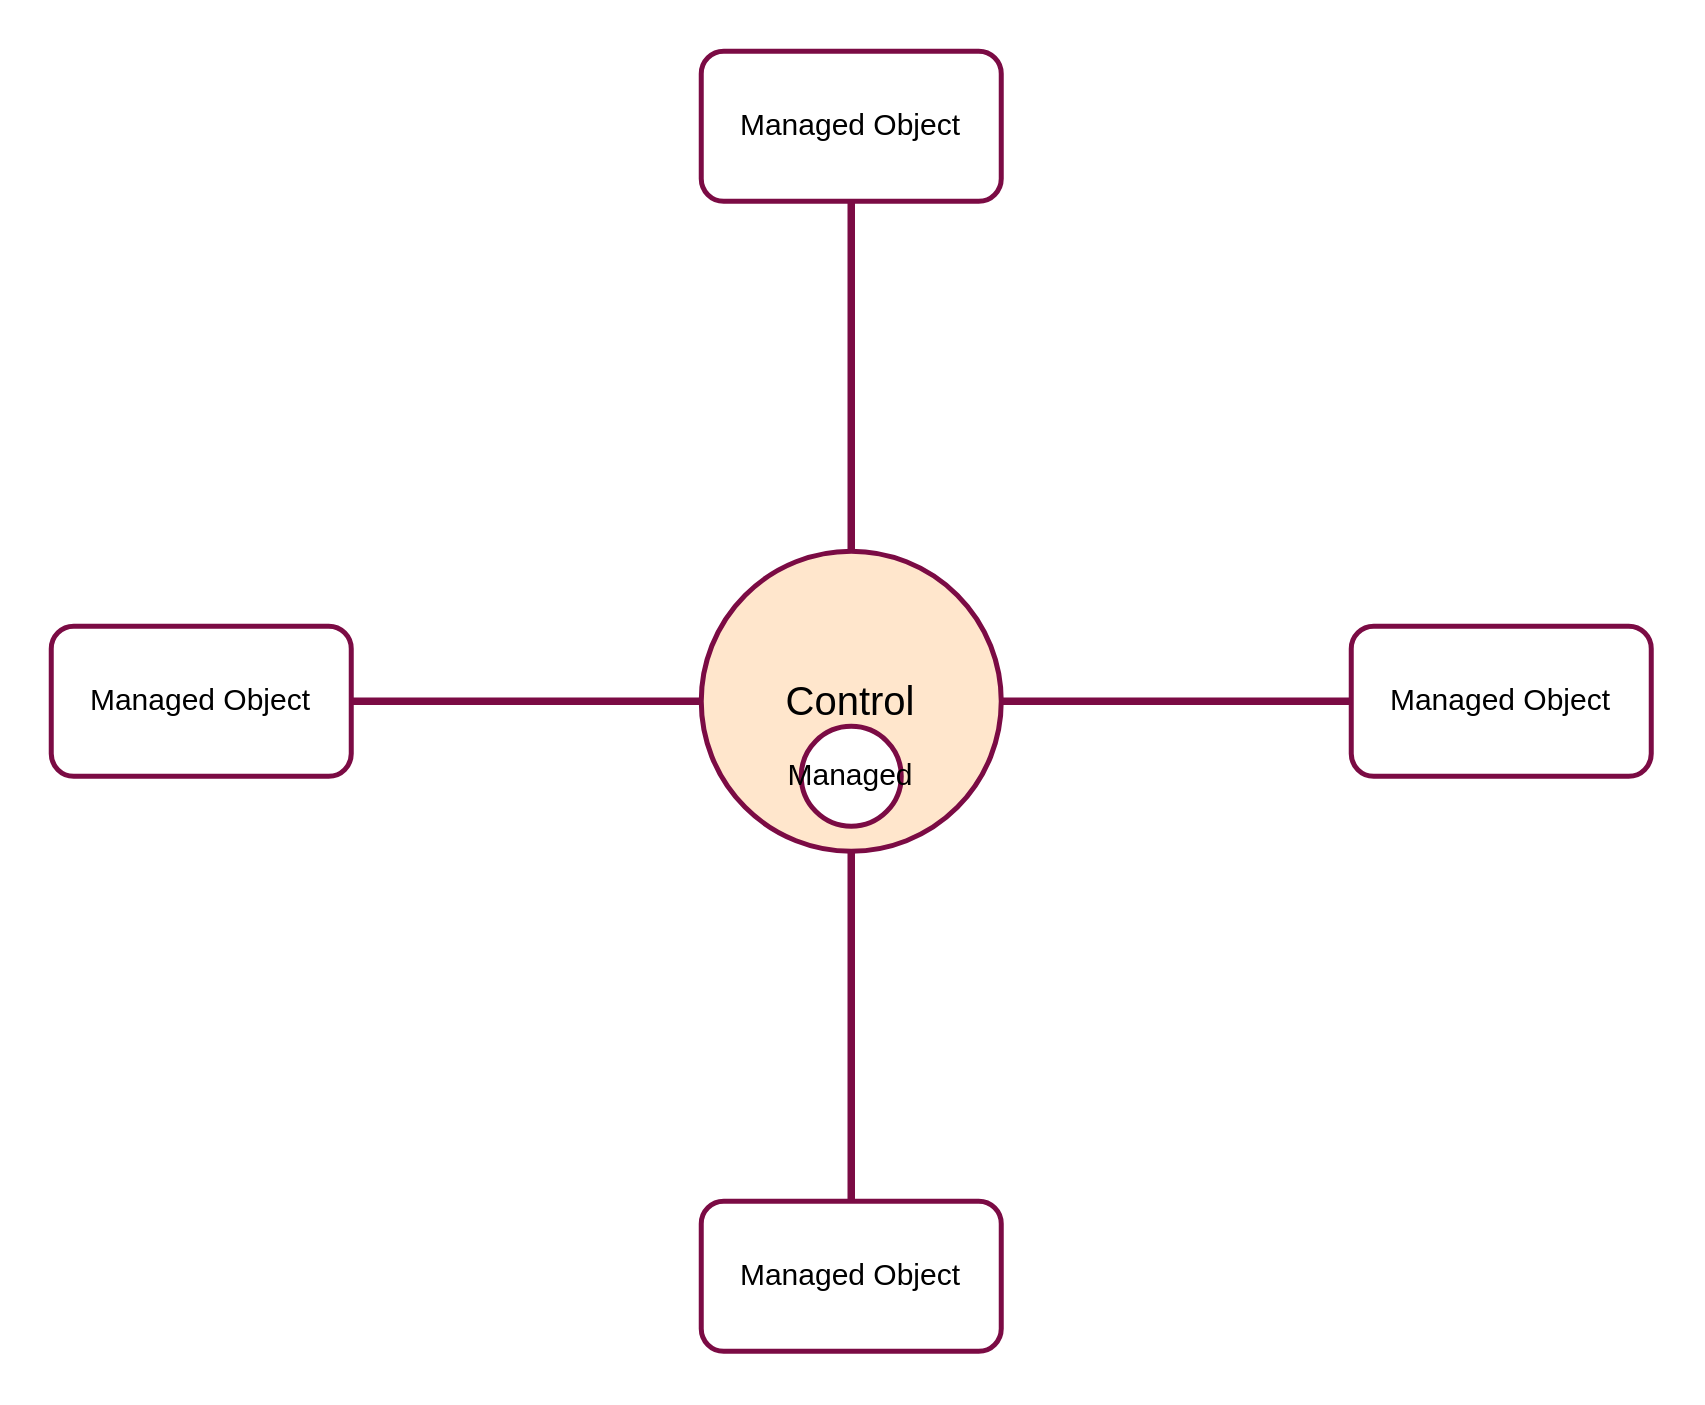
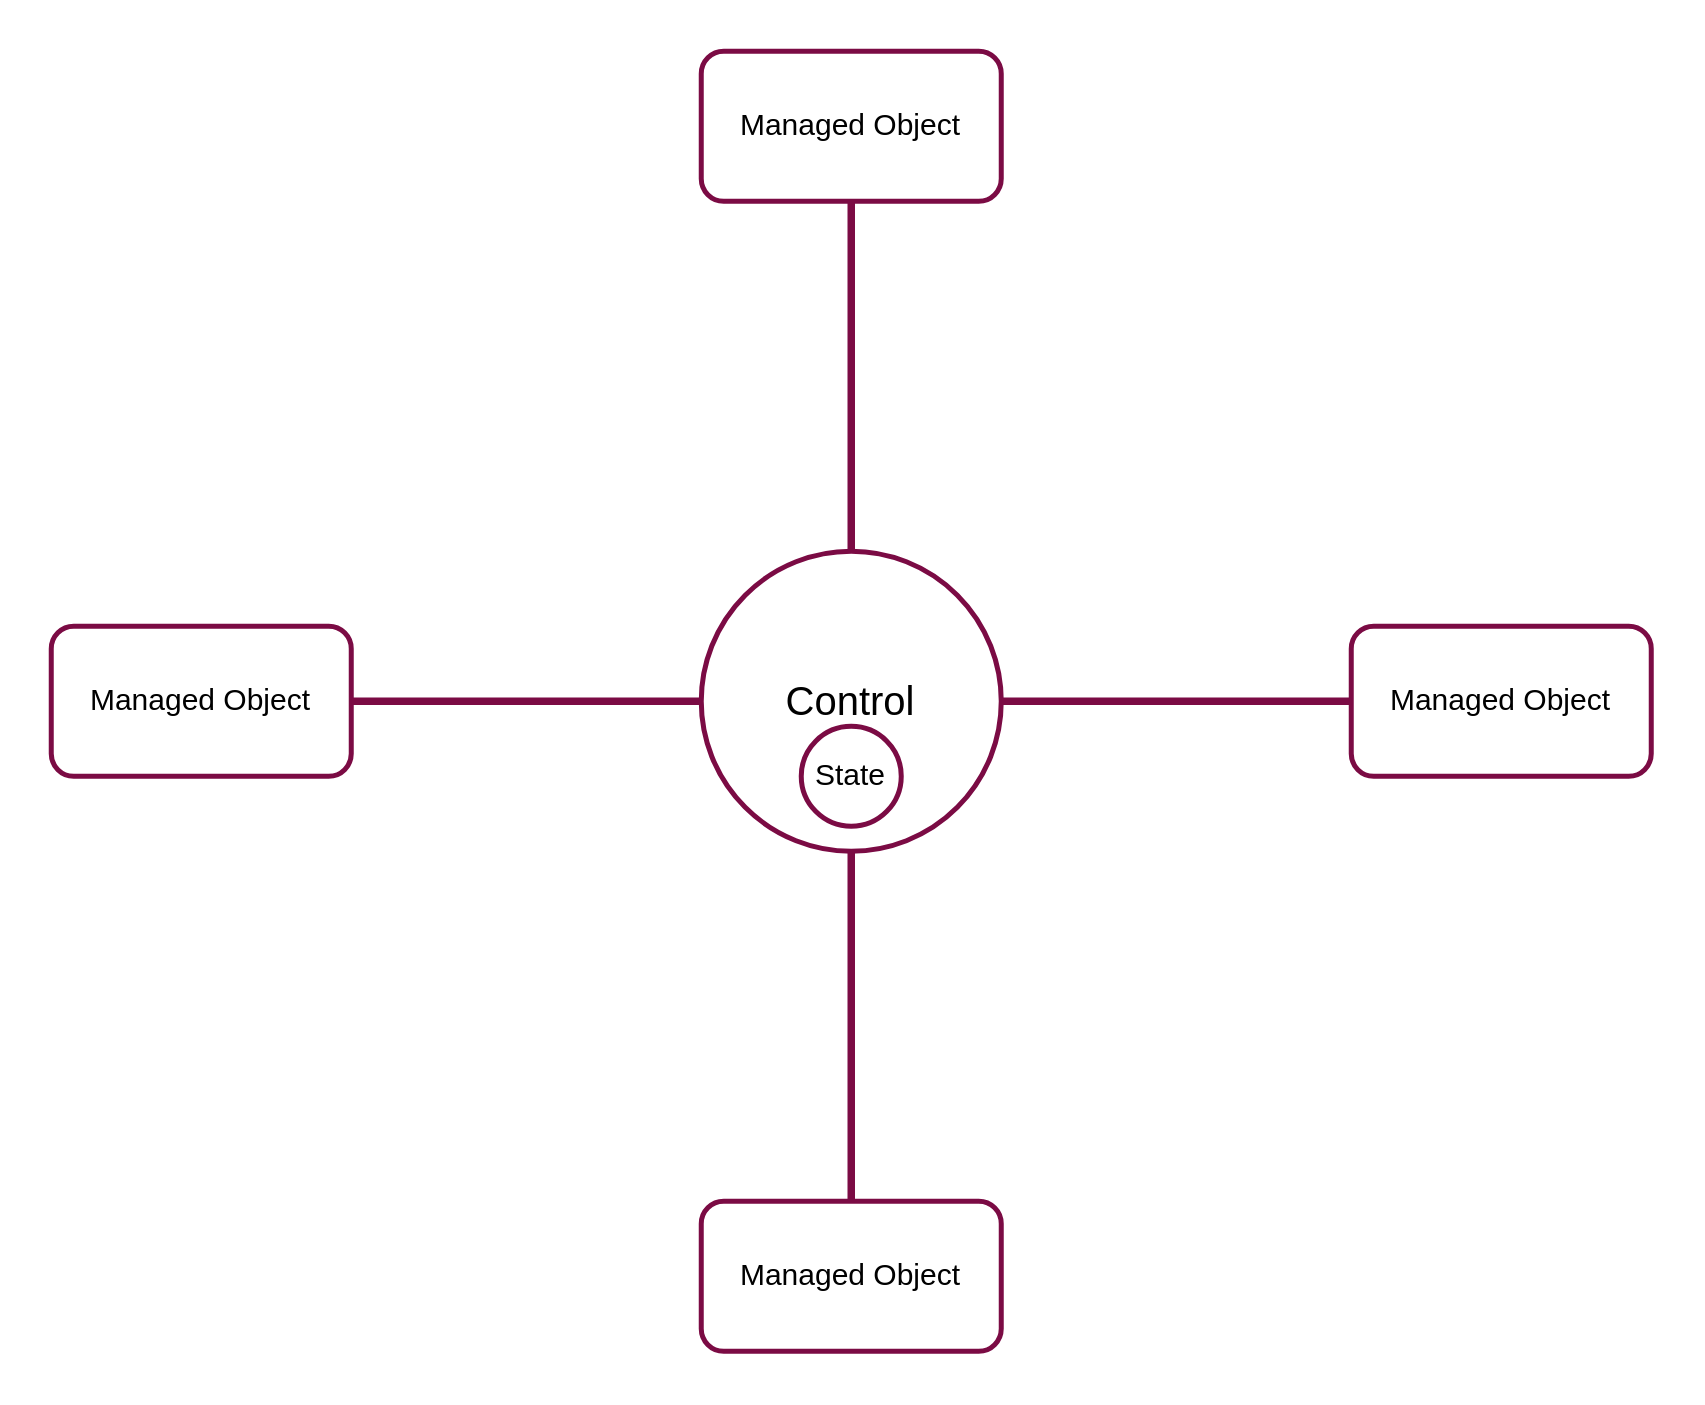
node "Control": fillcolor #ffe6cc -> #ffffff
node "Managed": label "Managed" -> "State"
